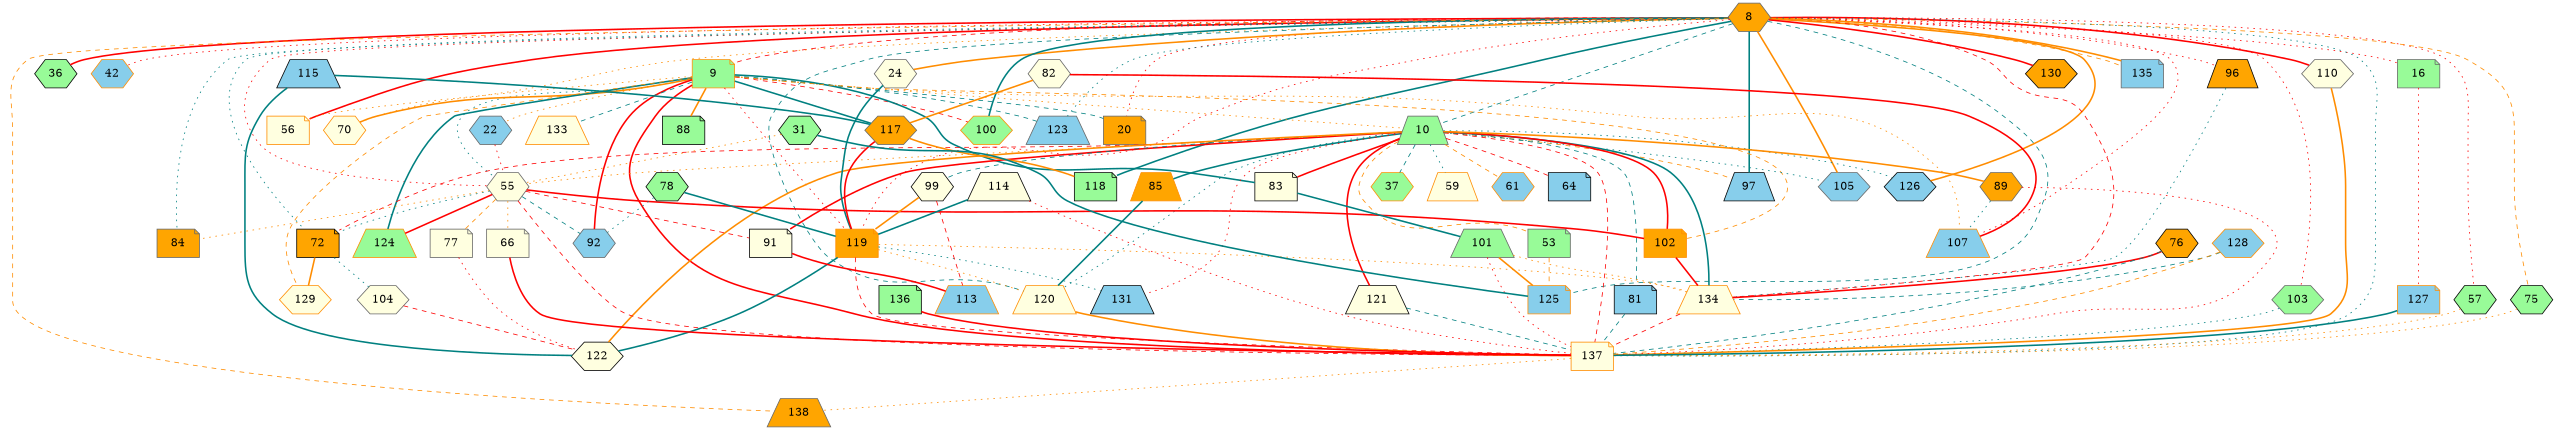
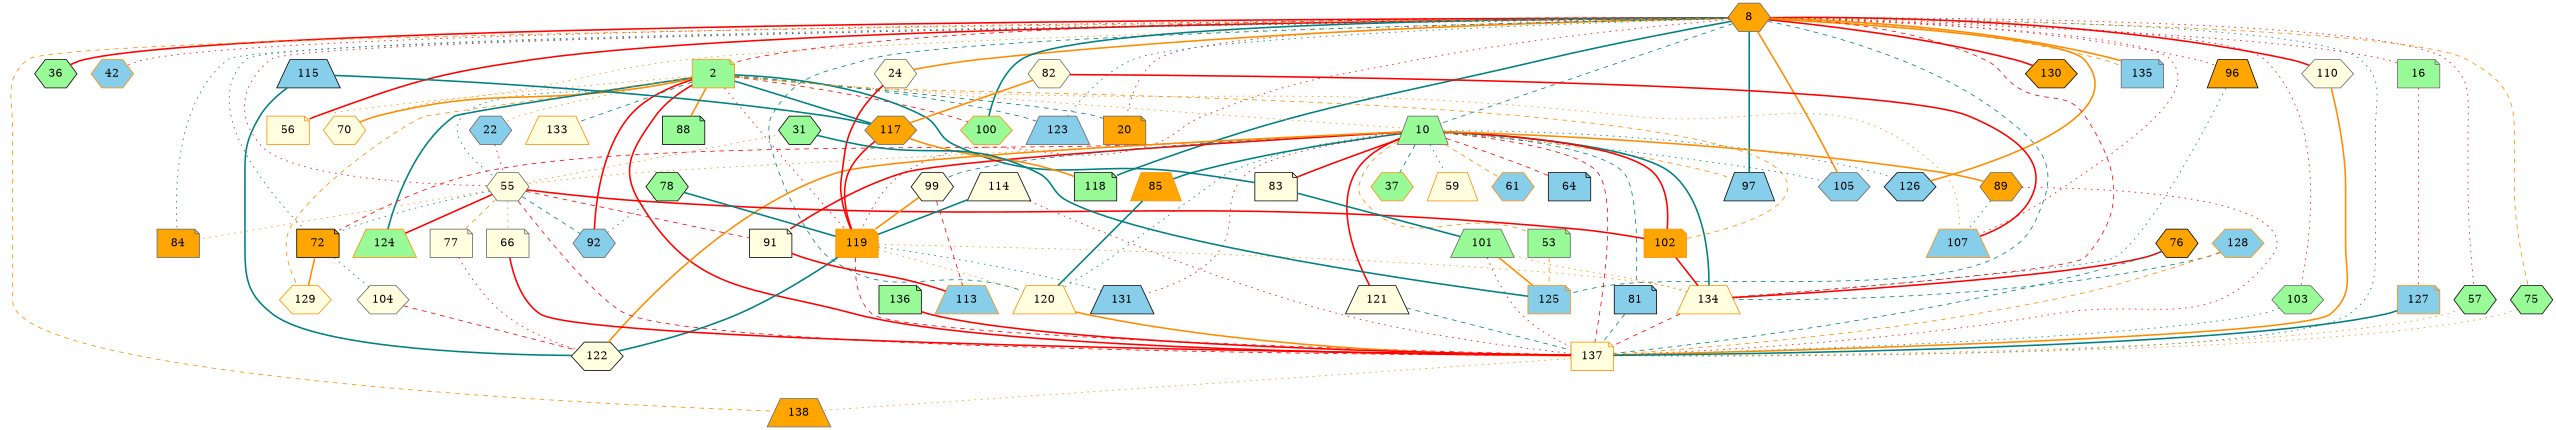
node "9": label "9" -> "2"
edge "24" -- "119": color teal -> red
